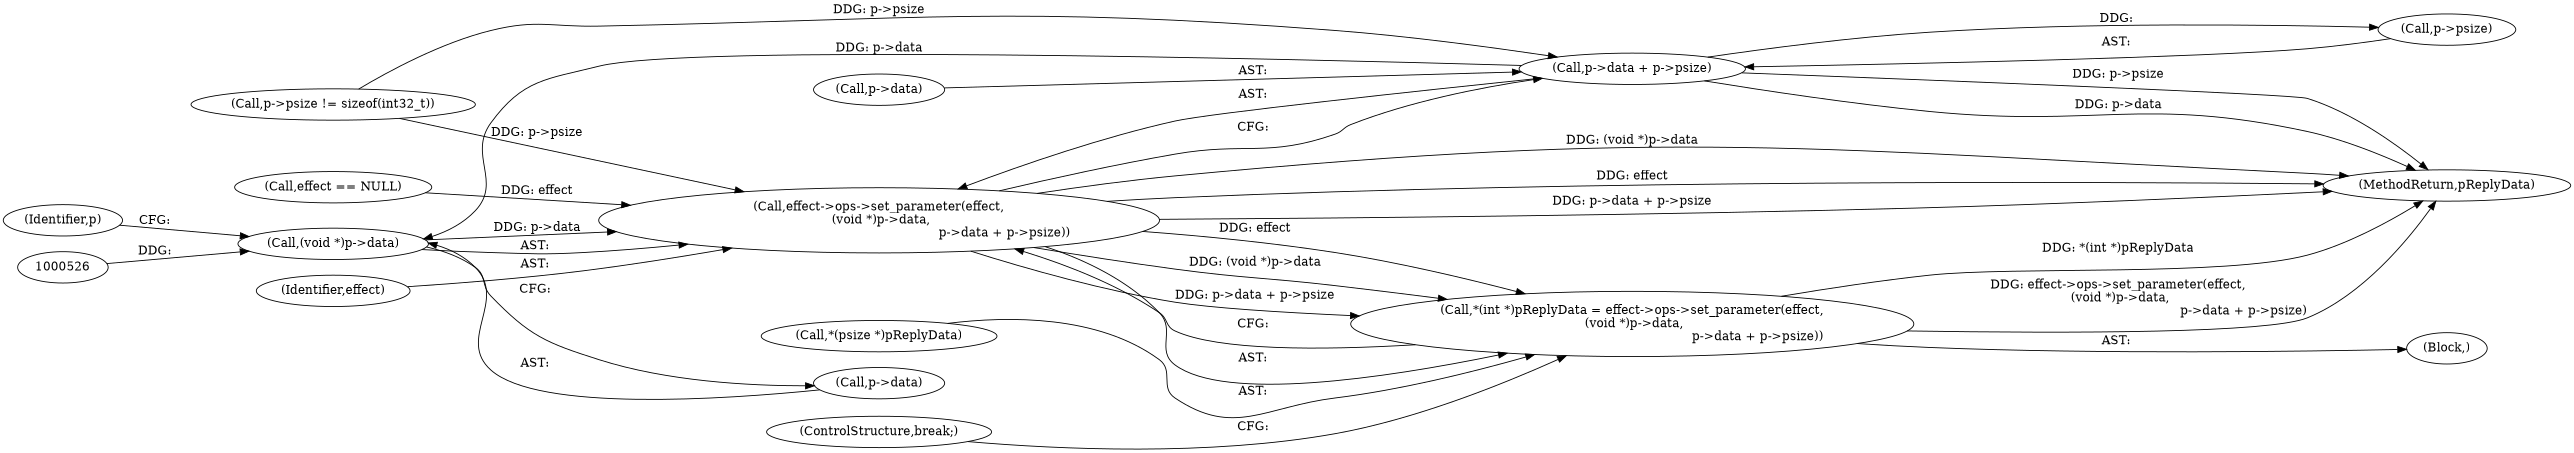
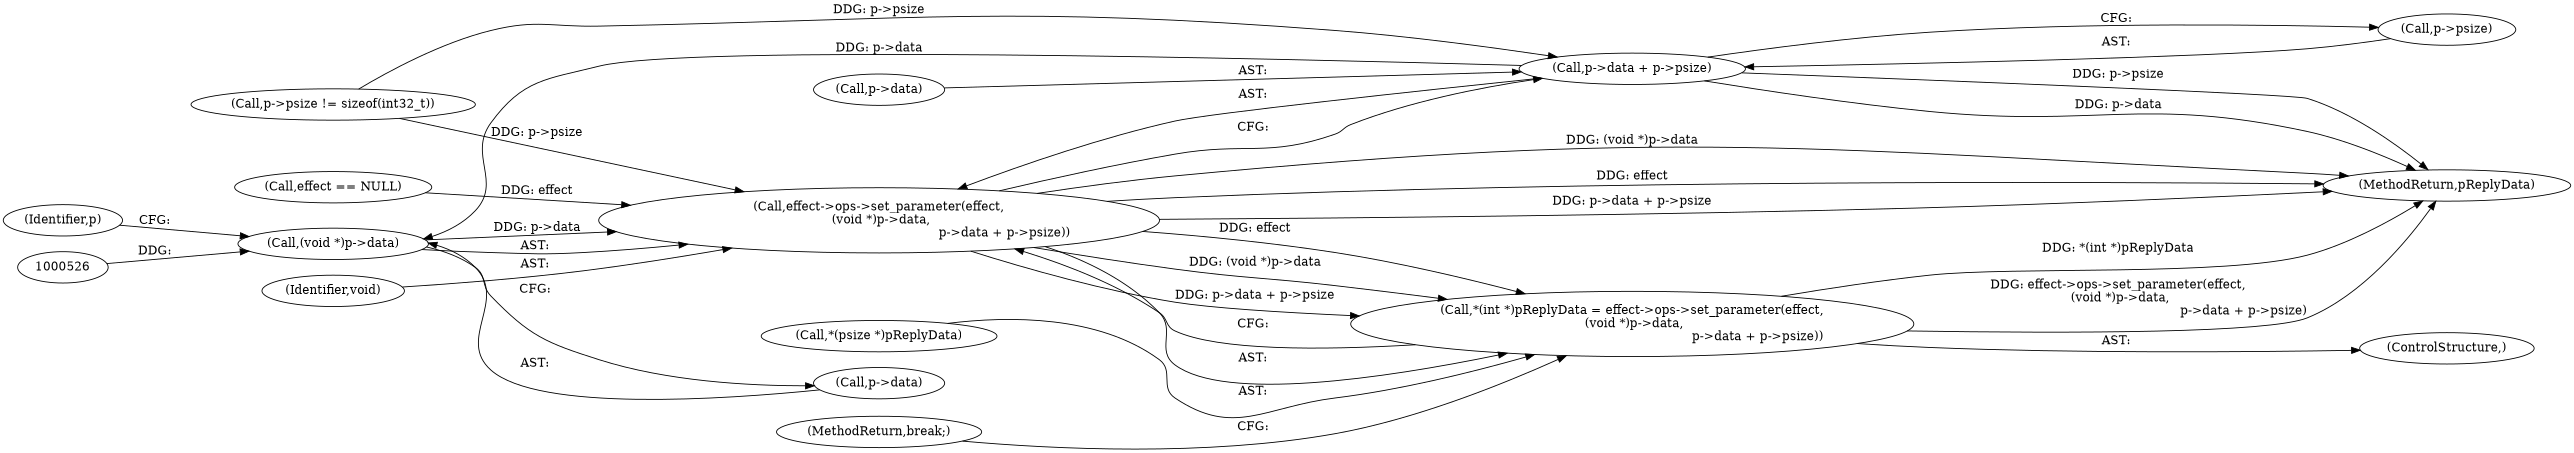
edge "(Call,p->data + p->psize)" -> "(Call,p->psize)": label "DDG: " -> "CFG: "
node "(Identifier,effect)": label "(Identifier,effect)" -> "(Identifier,void)"
node "(Block,)": label "(Block,)" -> "(ControlStructure,)"
node "(ControlStructure,break;)": label "(ControlStructure,break;)" -> "(MethodReturn,break;)"
